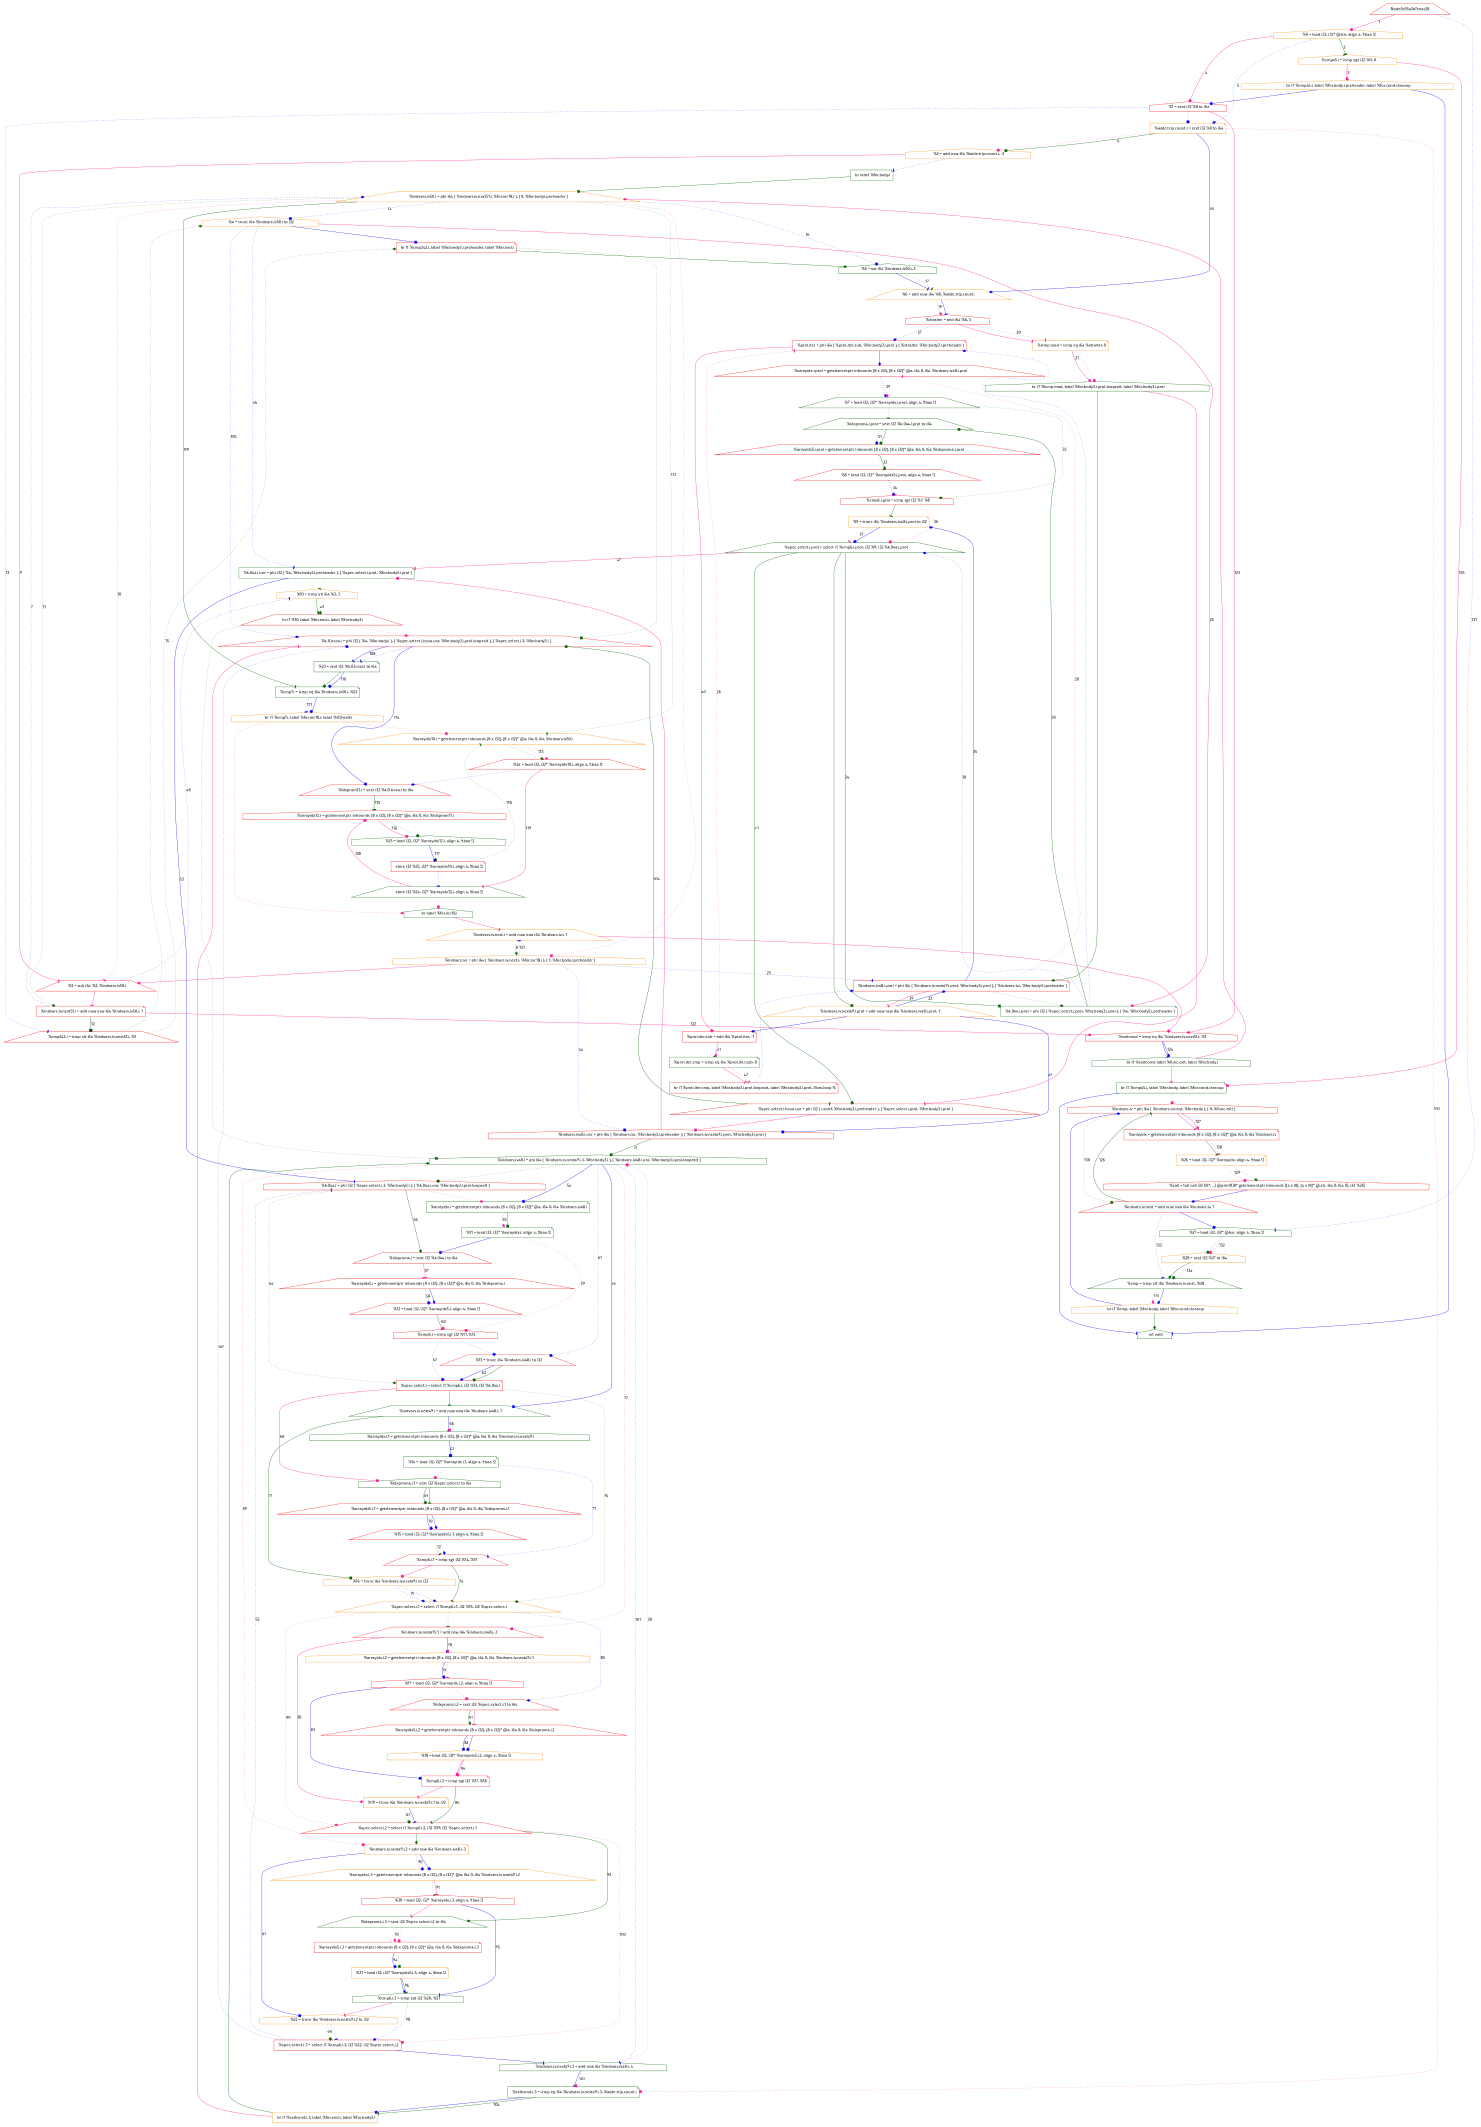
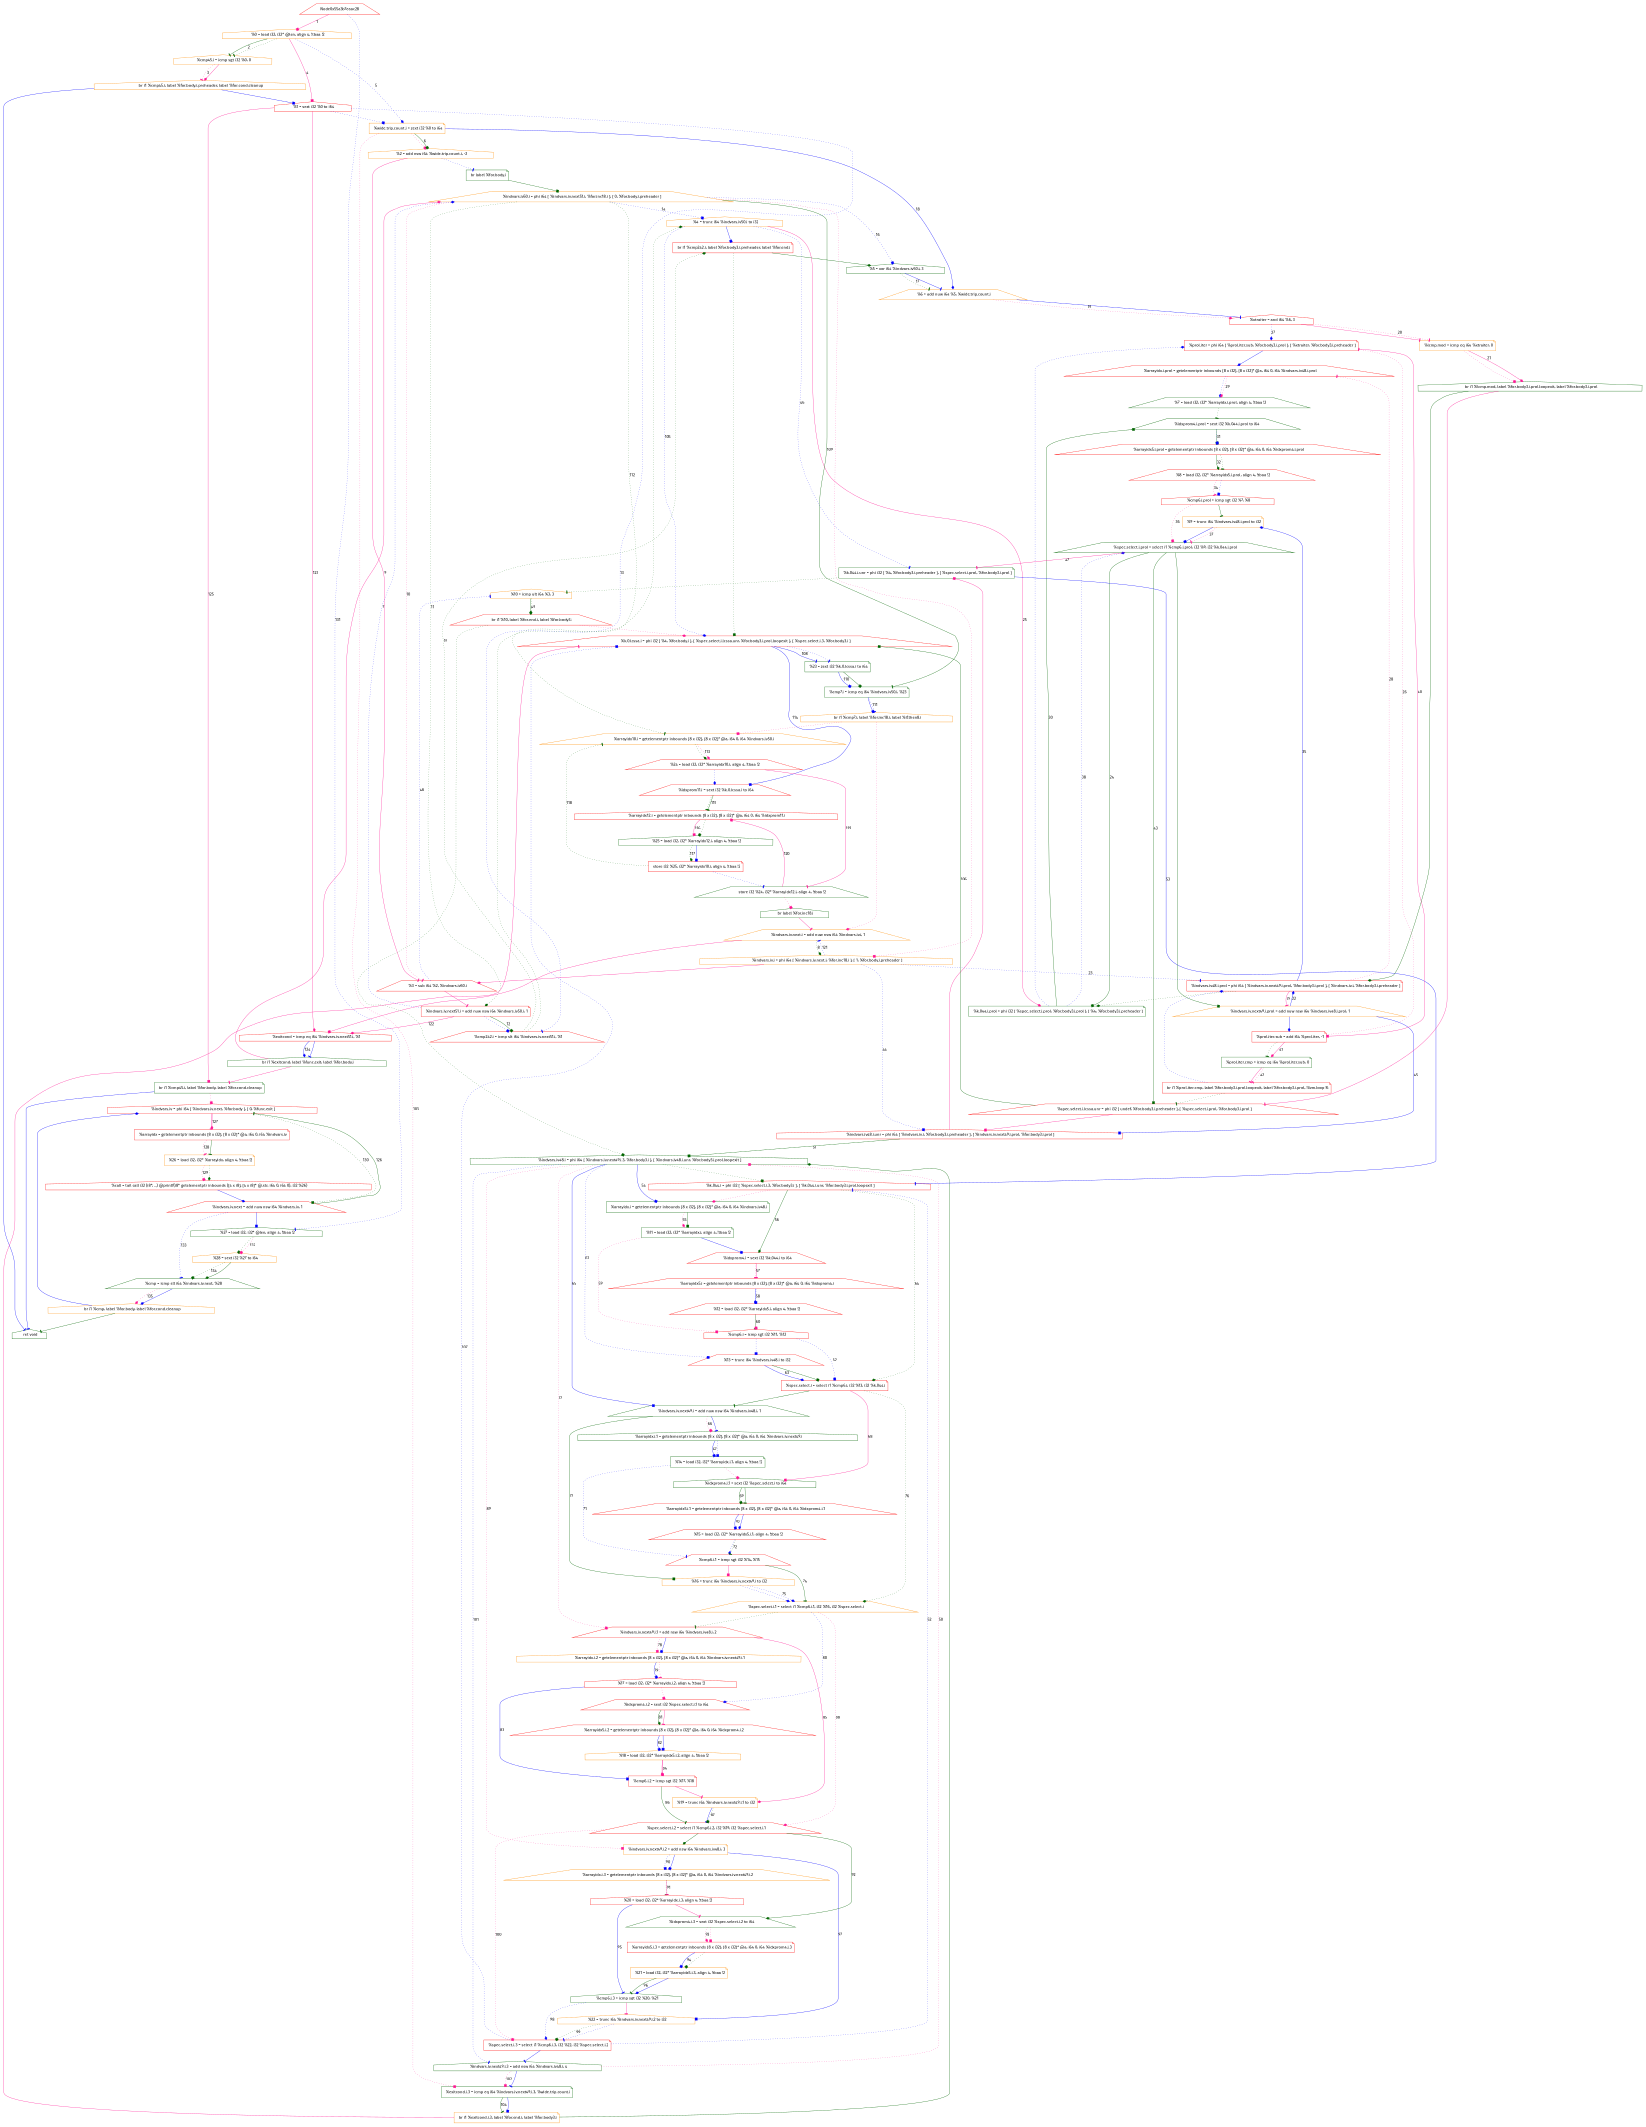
node "%6 = add nuw i64 %8, %wide.trip.count.i": label "%6 = add nuw i64 %8, %wide.trip.count.i" -> "%6 = add nuw i64 %5, %wide.trip.count.i"
edge "%7 = load i32, i32* %arrayidx.i.prol, align 4, !tbaa !2" -> "%cmp6.i.prol = icmp sgt i32 %7, %8": removed, label "33"
edge "%cmp45.i = icmp sgt i32 %0, 0" -> "br i1 %cmp45.i, label %for.body, label %for.cond.cleanup": now "%1 = sext i32 %0 to i64" -> "br i1 %cmp45.i, label %for.body, label %for.cond.cleanup"
edge "br i1 %cmp7.i, label %for.inc18.i, label %if.then8.i" -> "br label %for.inc18.i": now "br i1 %cmp7.i, label %for.inc18.i, label %if.then8.i" -> "%indvars.iv.next.i = add nuw nsw i64 %indvars.iv.i, 1"
edge "br i1 %cmp, label %for.body, label %for.cond.cleanup" -> "ret void": arrowhead diamond -> tee
